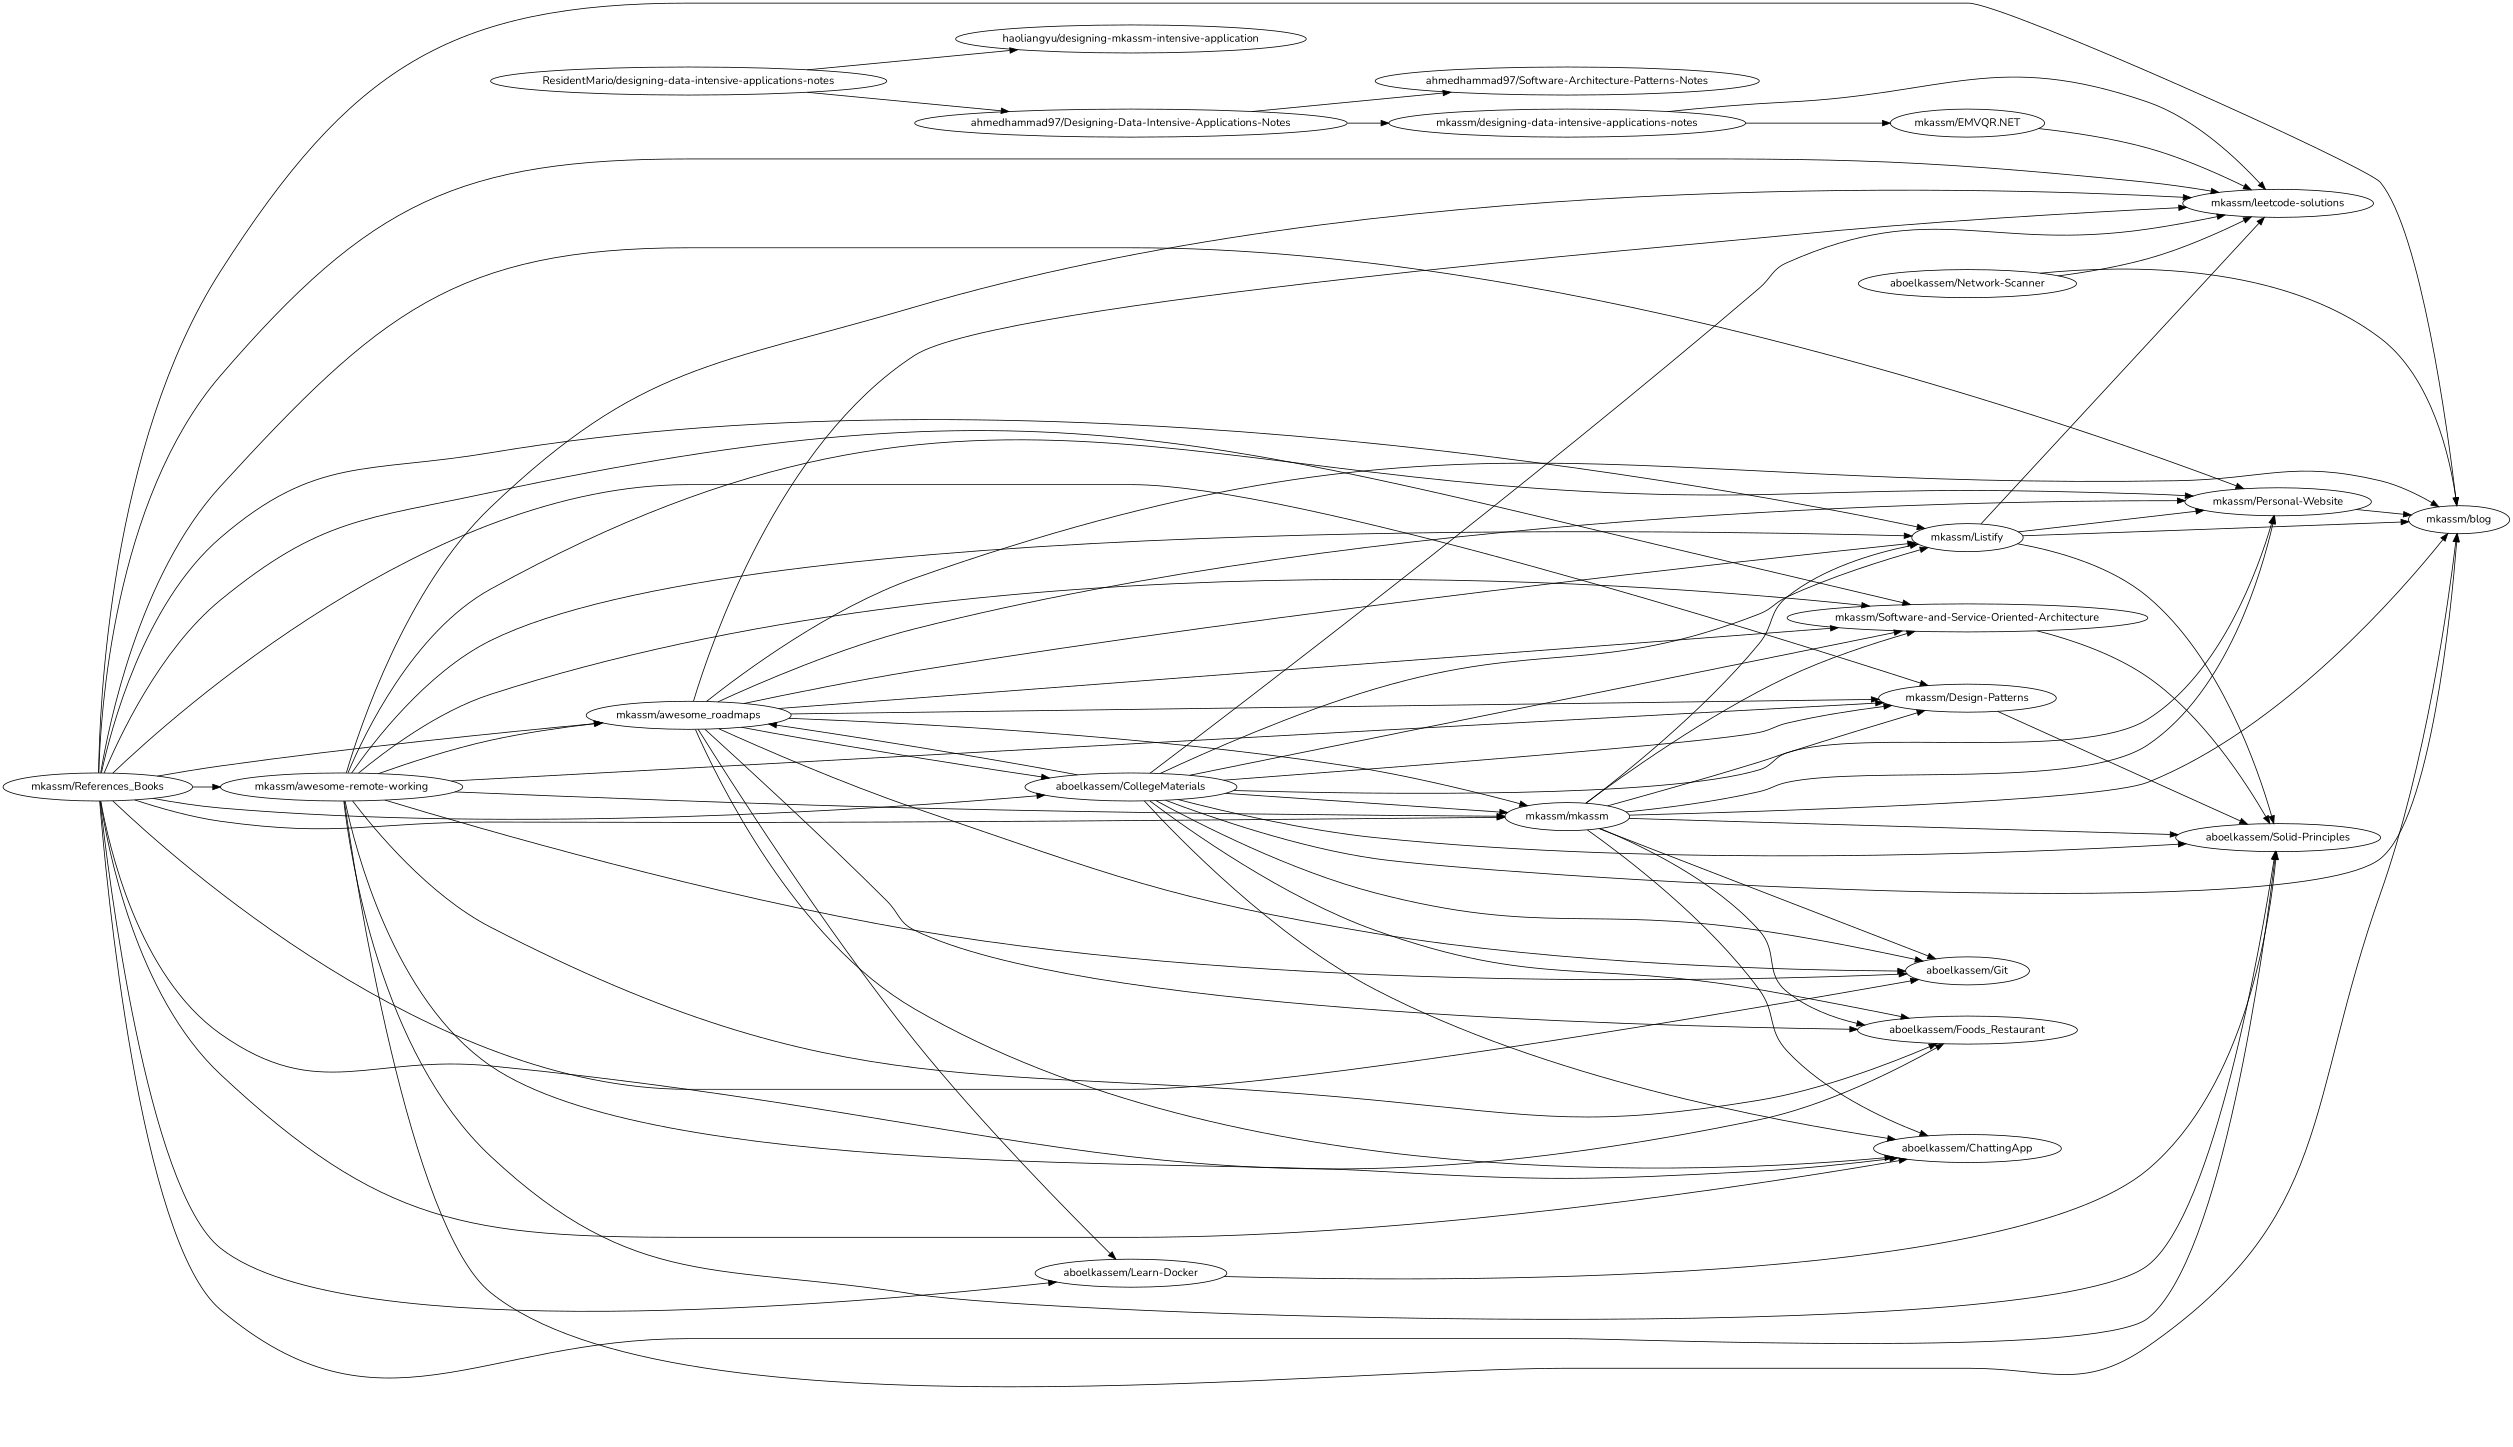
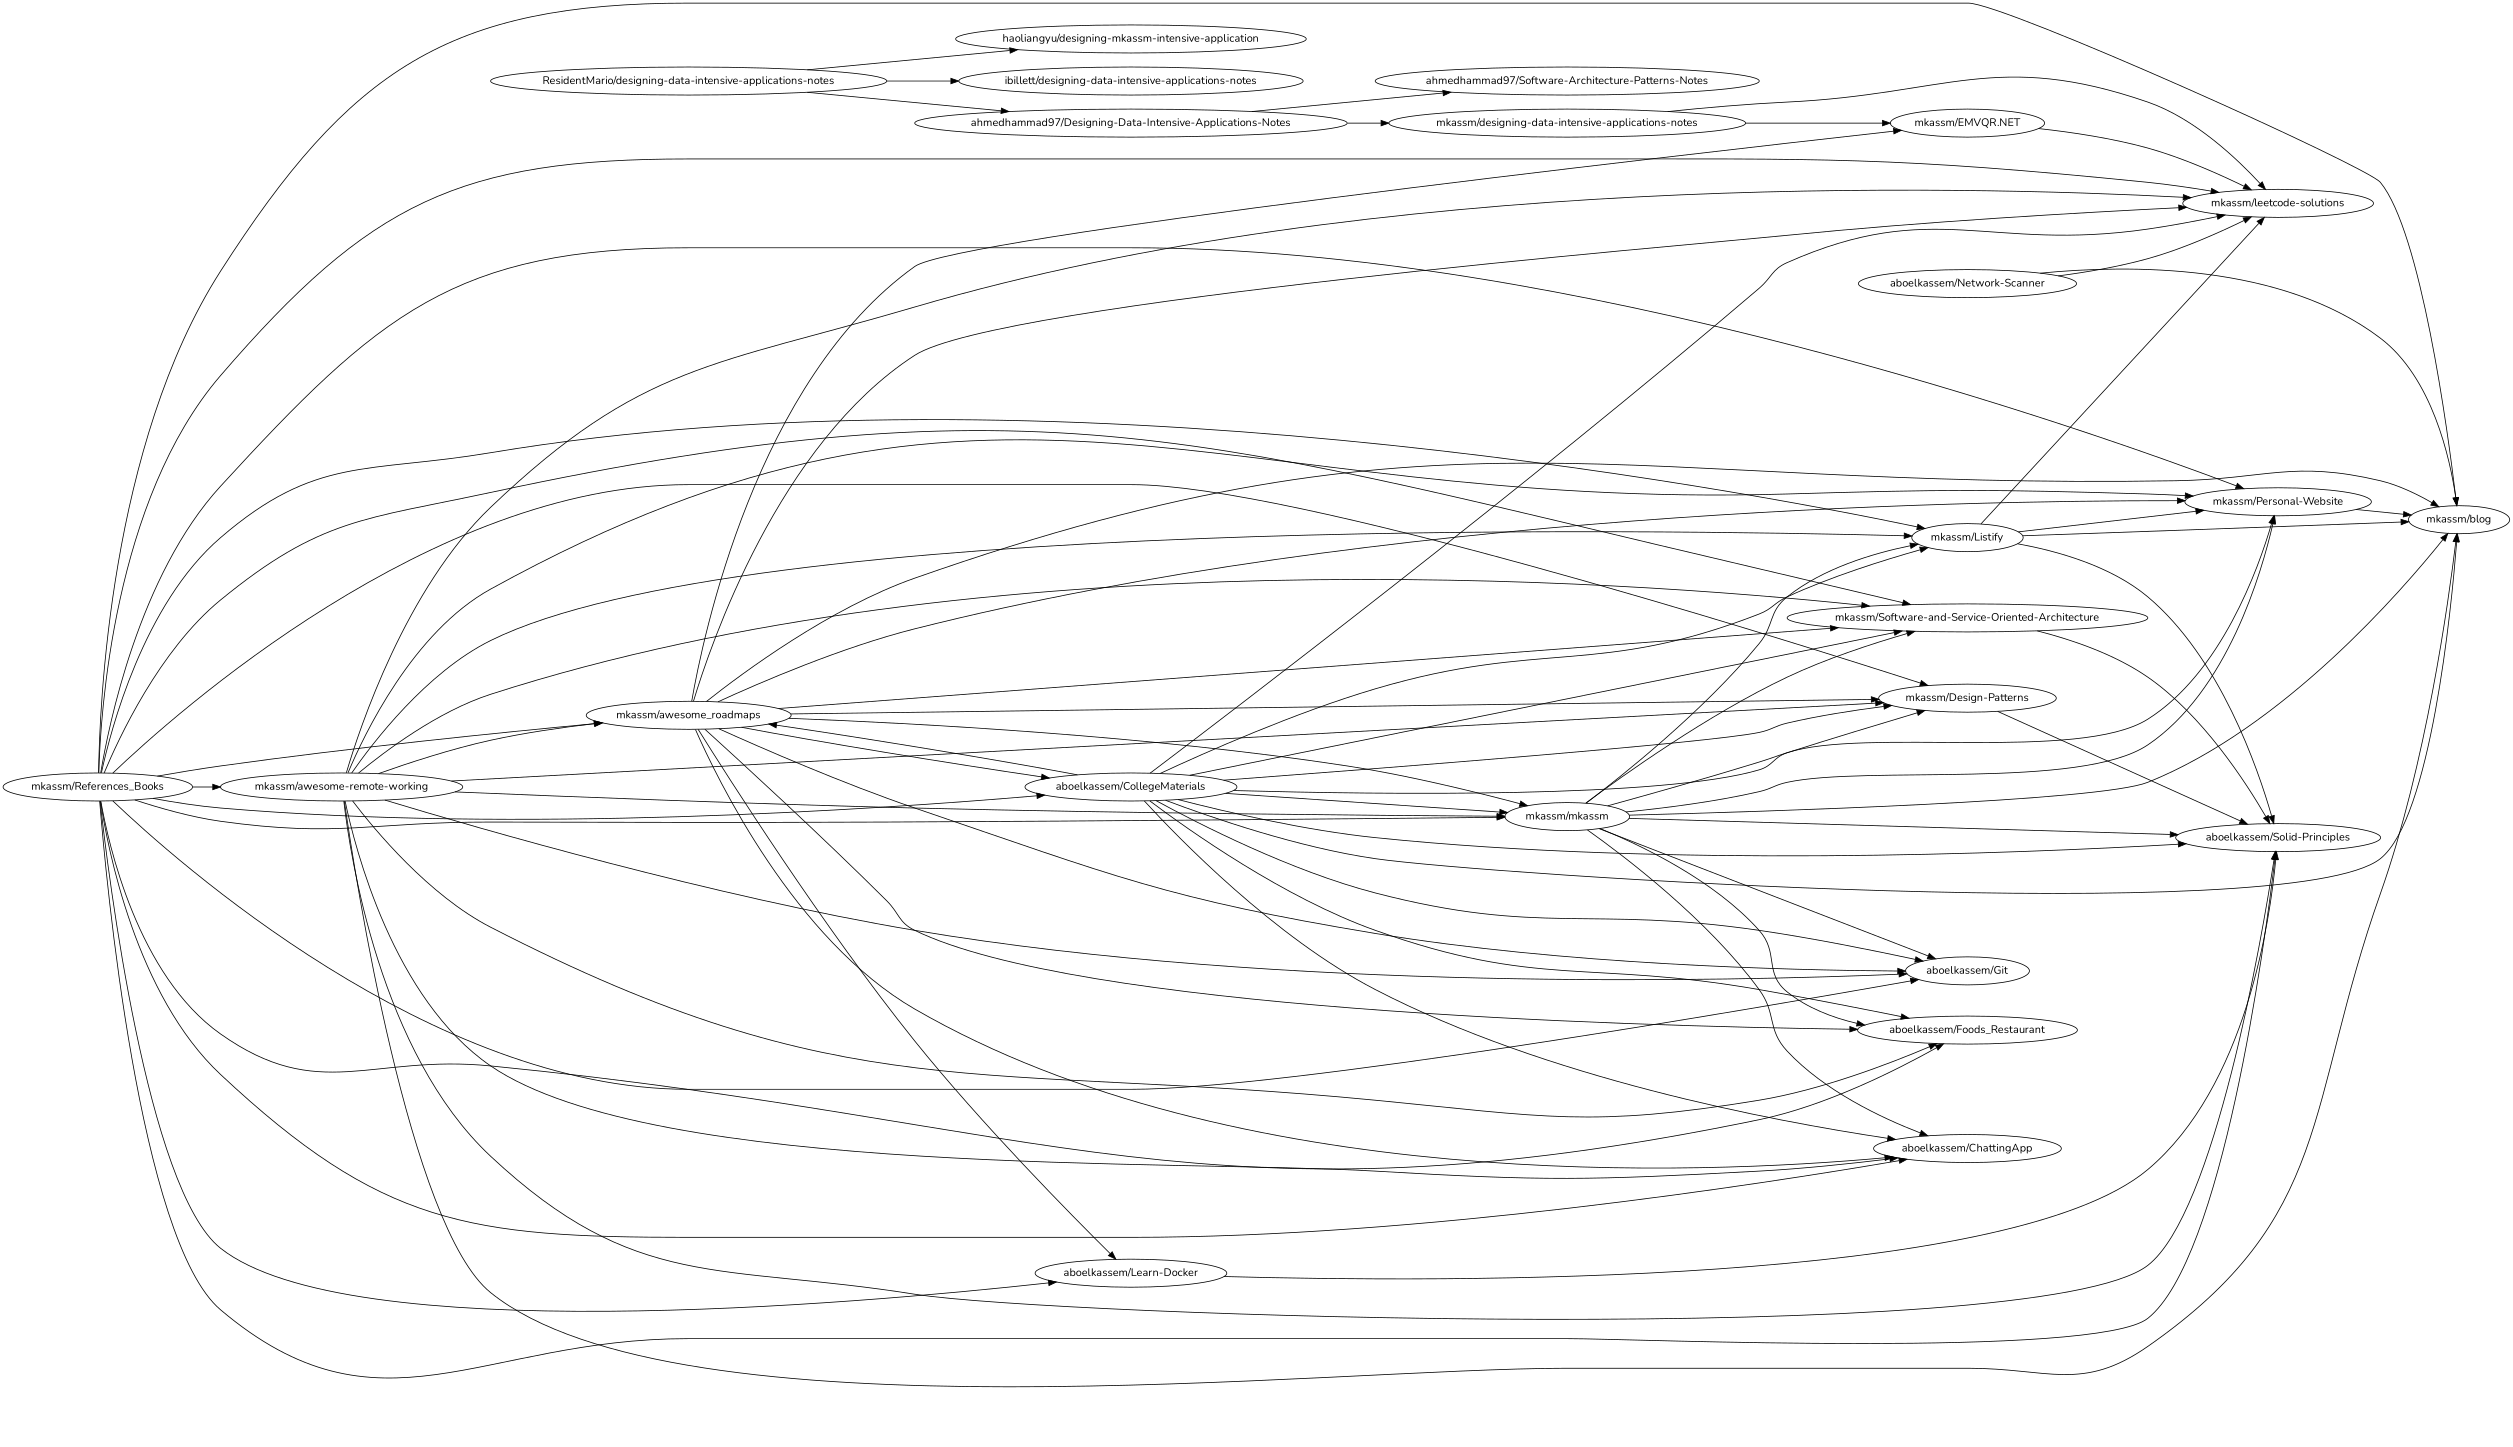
node "ibillett/designing-data-intensive-applications-notes": added
edge "mkassm/awesome_roadmaps" -> "mkassm/Listify": now "mkassm/awesome_roadmaps" -> "mkassm/EMVQR.NET"
